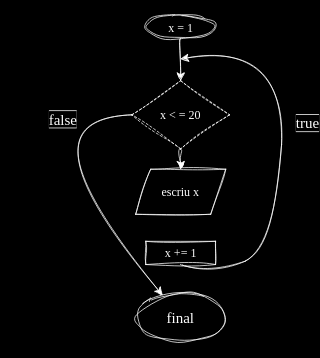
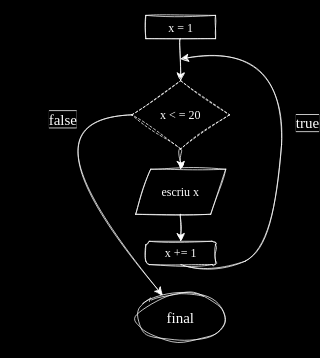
node "x = 1": shape ellipse -> rectangle
edge "escriu x" -> "x += 1": added
node "x += 1": shape rectangle -> rounded rectangle
